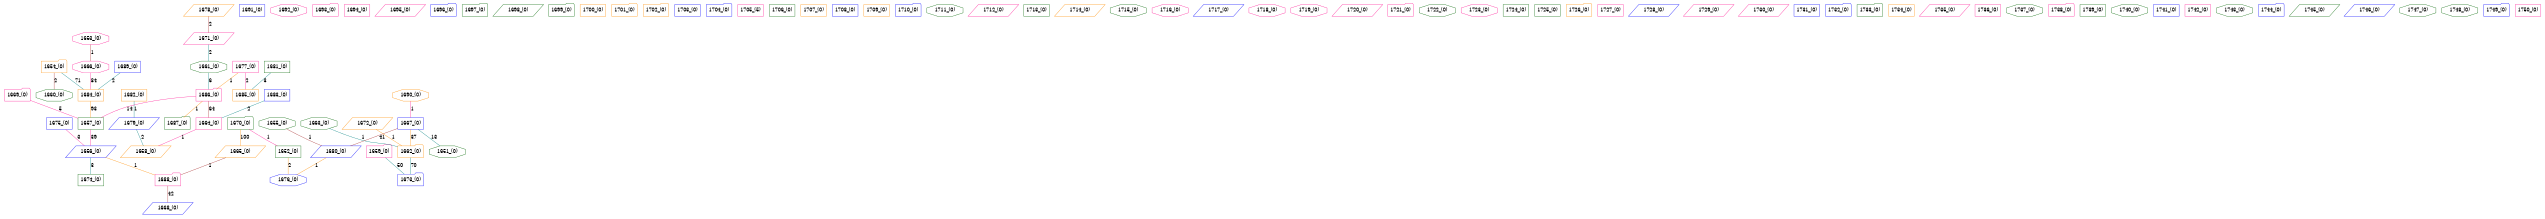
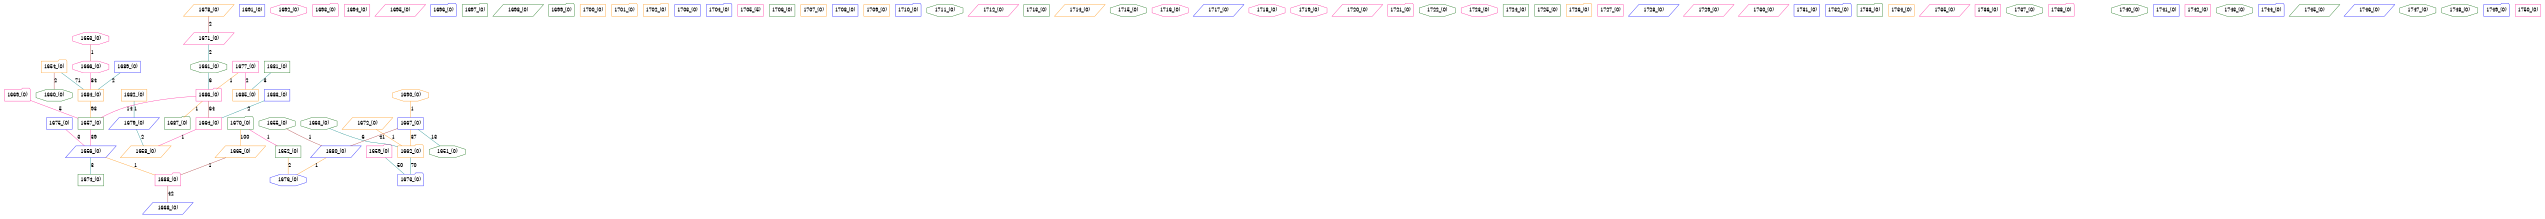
node "1739_(0)": removed
edge "1690_(0)" -- "1667_(0)": color deeppink -> darkorange
edge "1663_(0)" -- "1662_(0)": label "1" -> "6"
